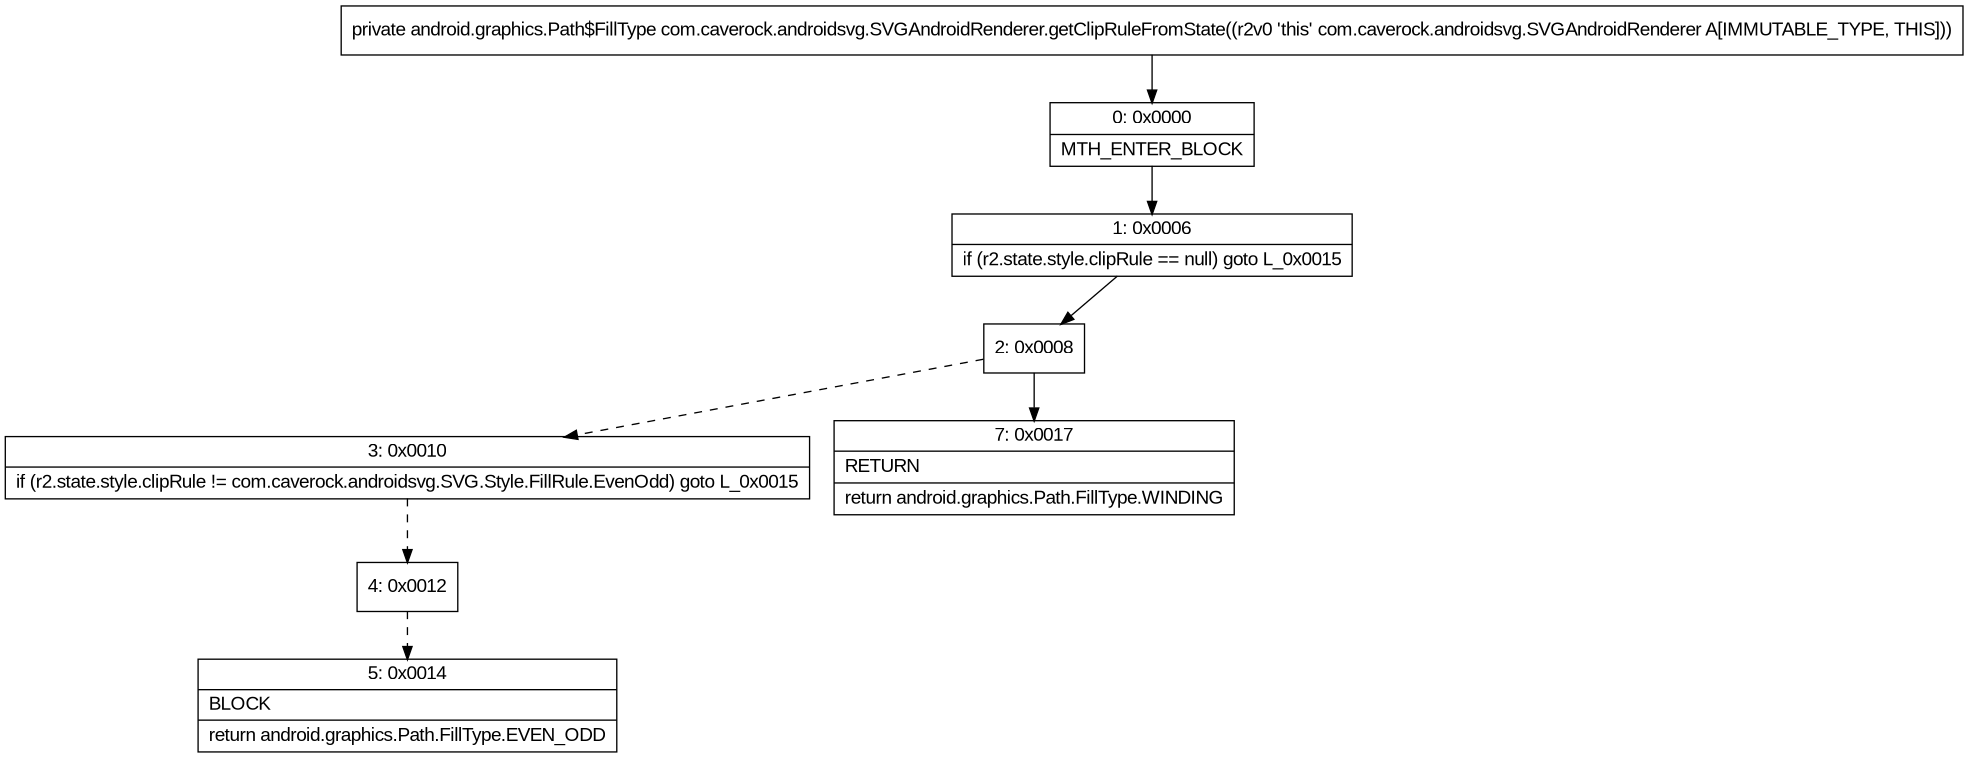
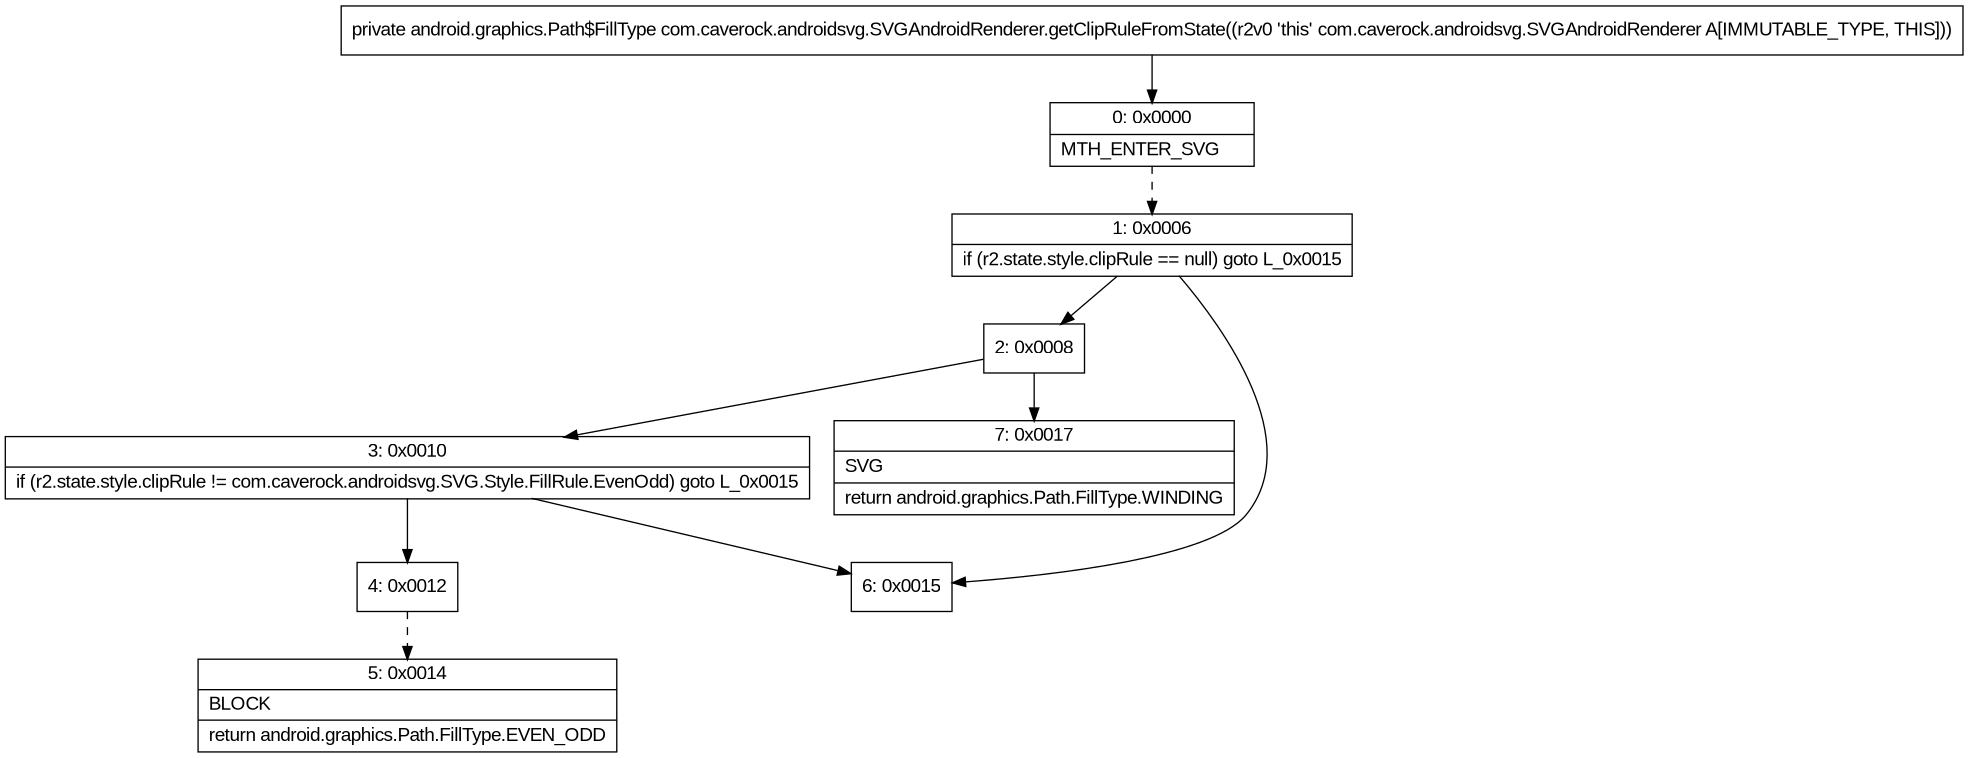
node "0: 0x0000": text "MTH_ENTER_BLOCK" -> "MTH_ENTER_SVG"
edge "0: 0x0000" -> "1: 0x0006": style solid -> dashed
edge "2: 0x0008" -> "3: 0x0010": style dashed -> solid
node "7: 0x0017": text "RETURN" -> "SVG"
edge "3: 0x0010" -> "4: 0x0012": style dashed -> solid
node "6: 0x0015": added
